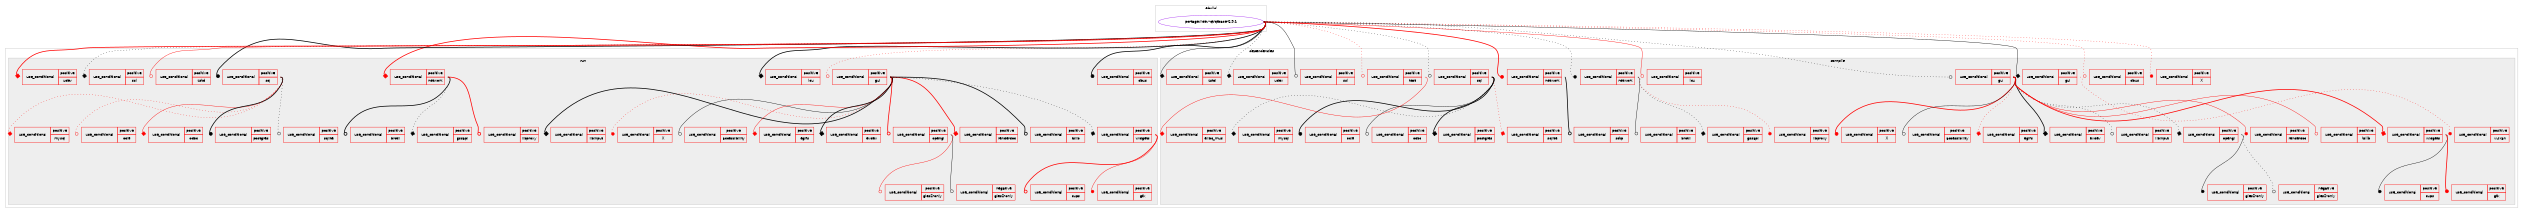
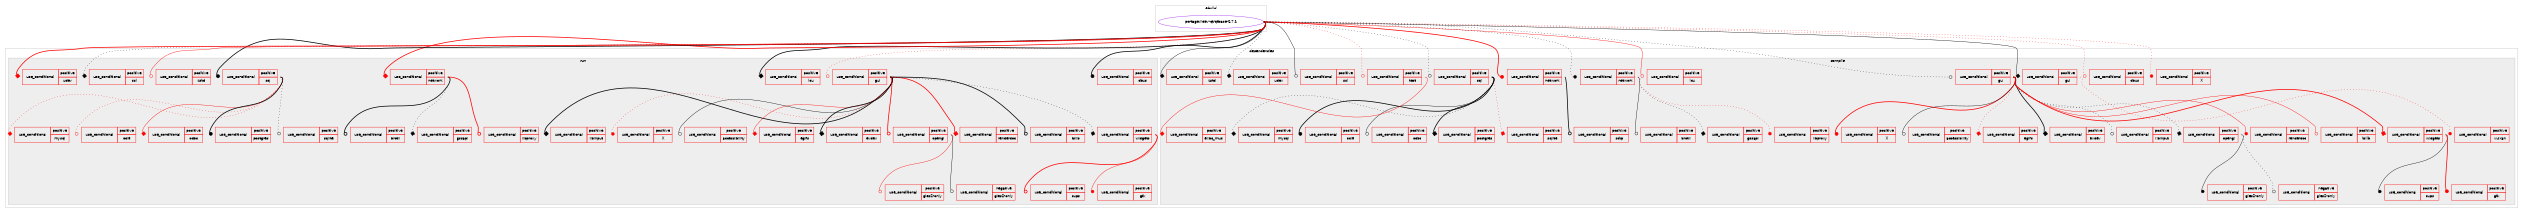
node "portage://dev-qt/qtbase-6.9.1": label "portage://dev-qt/qtbase-6.9.1" -> "portage://dev-qt/qtbase-6.7.1"
